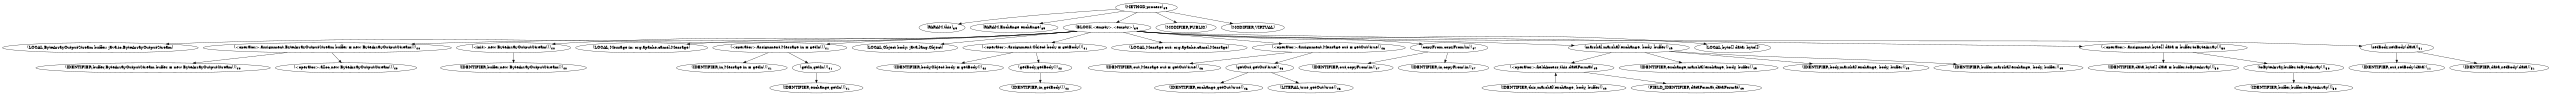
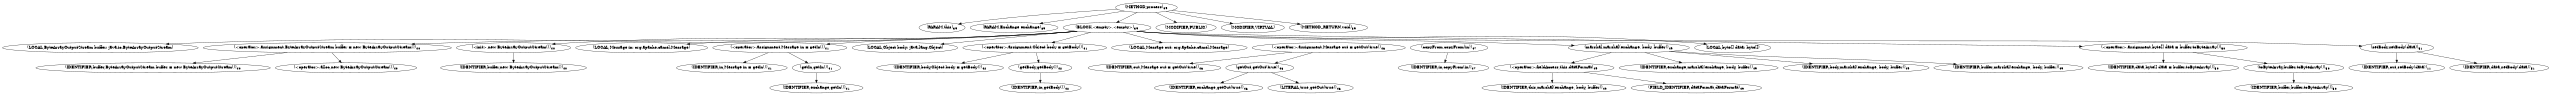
node "(METHOD_RETURN,void)": added
edge "(BLOCK,<empty>,<empty>)" -> "(copyFrom,copyFrom(in))": removed
edge "(BLOCK,<empty>,<empty>)" -> "(<operator>.assignment,Message out = getOut(true))": removed
node "(IDENTIFIER,out,copyFrom(in))": removed
edge "(IDENTIFIER,this,marshal(exchange, body, buffer))" -> "(<operator>.fieldAccess,this.dataFormat)": reversed
